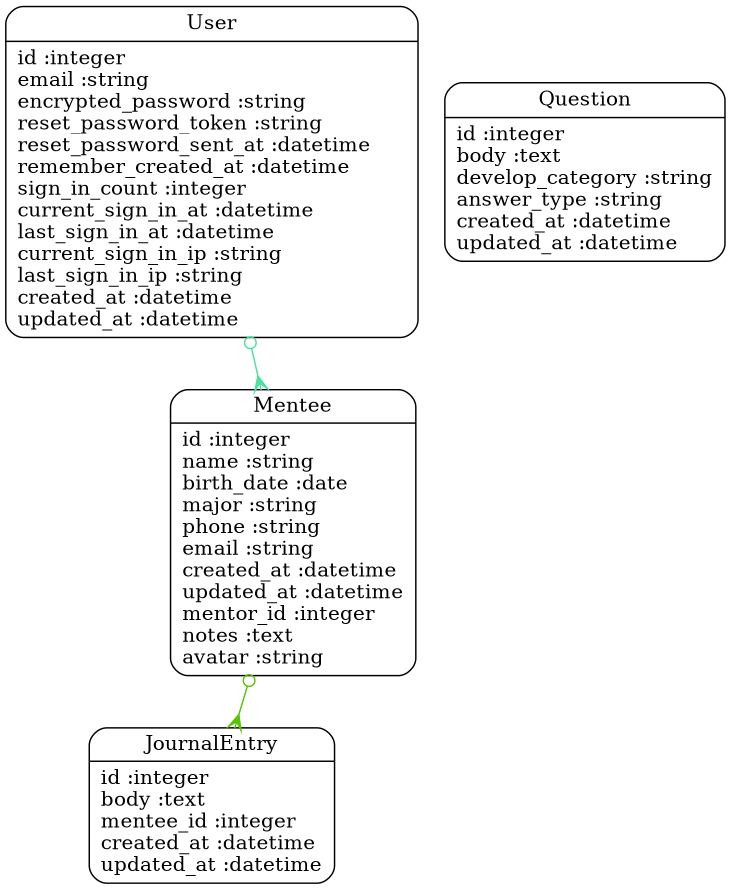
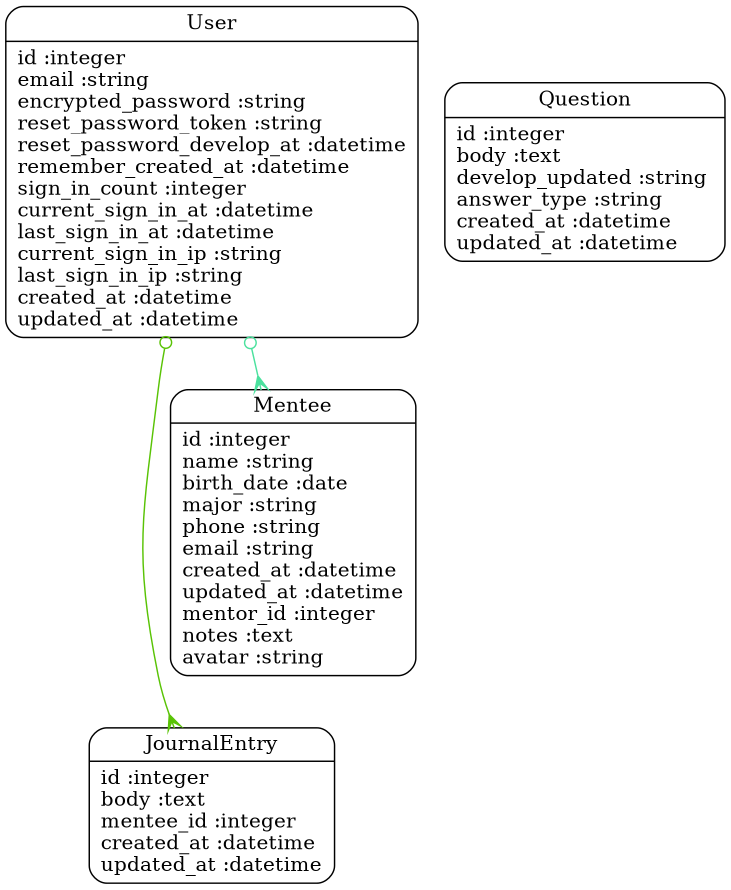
node "User": text "reset_password_sent_at :datetime" -> "reset_password_develop_at :datetime"
node "Question": text "develop_category :string" -> "develop_updated :string"
edge "Mentee" -- "JournalEntry": now "User" -- "JournalEntry"
